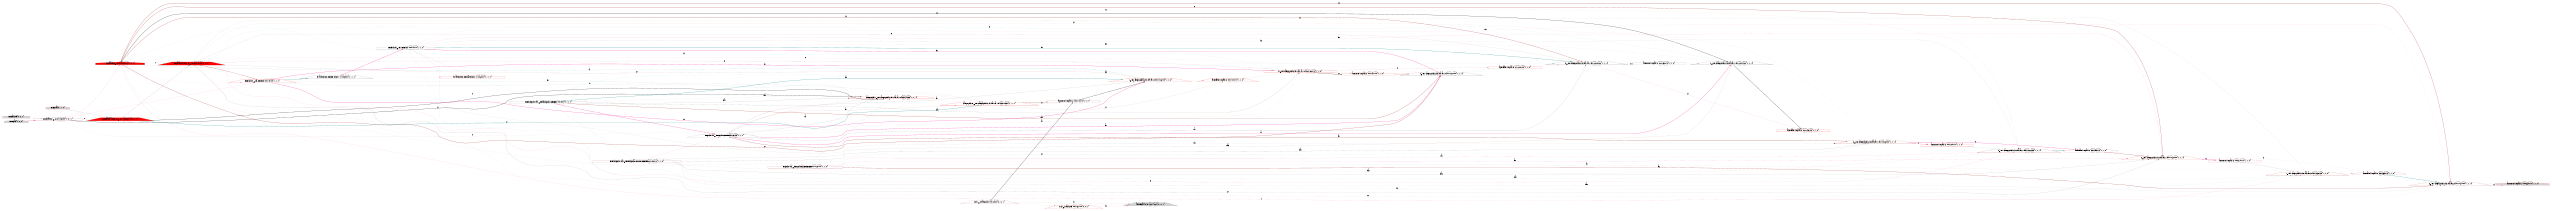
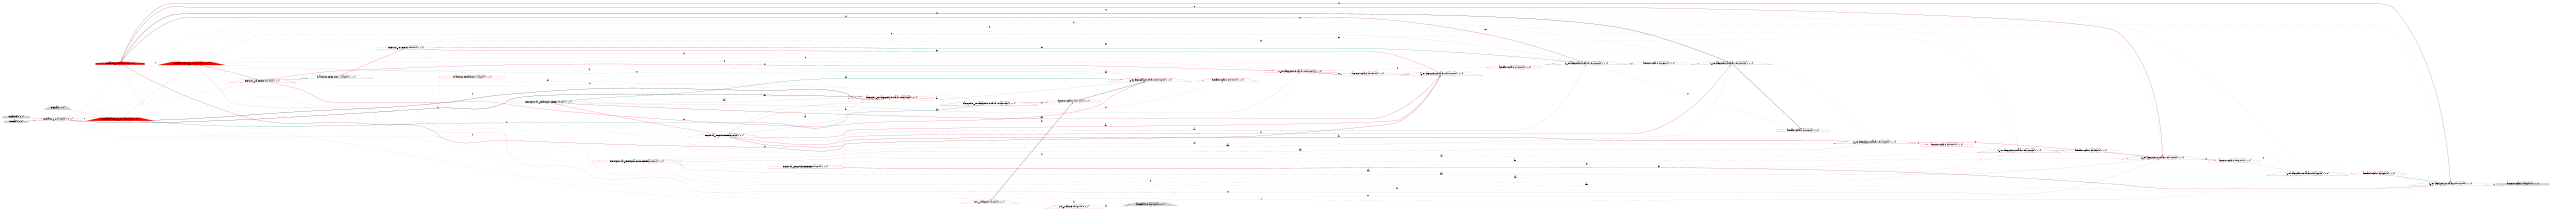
node "testEquals['0', '1', '0']": shape house -> trapezium
